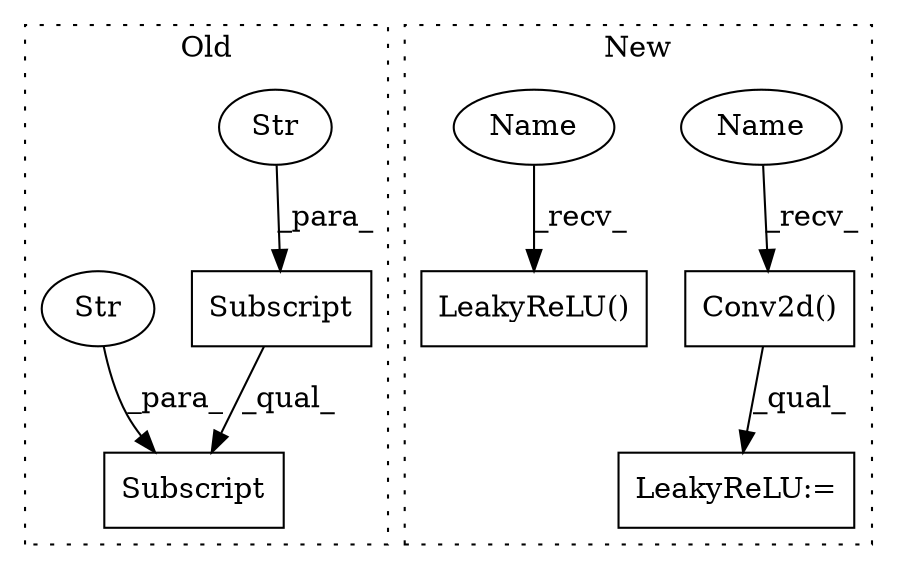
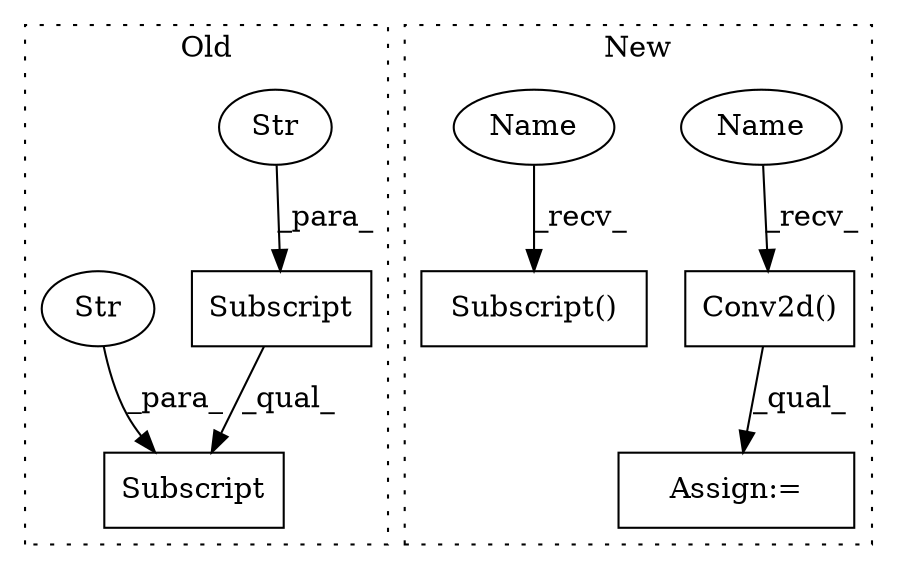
node "LeakyReLU()": label "LeakyReLU()" -> "Subscript()"
node "LeakyReLU:=": label "LeakyReLU:=" -> "Assign:="
